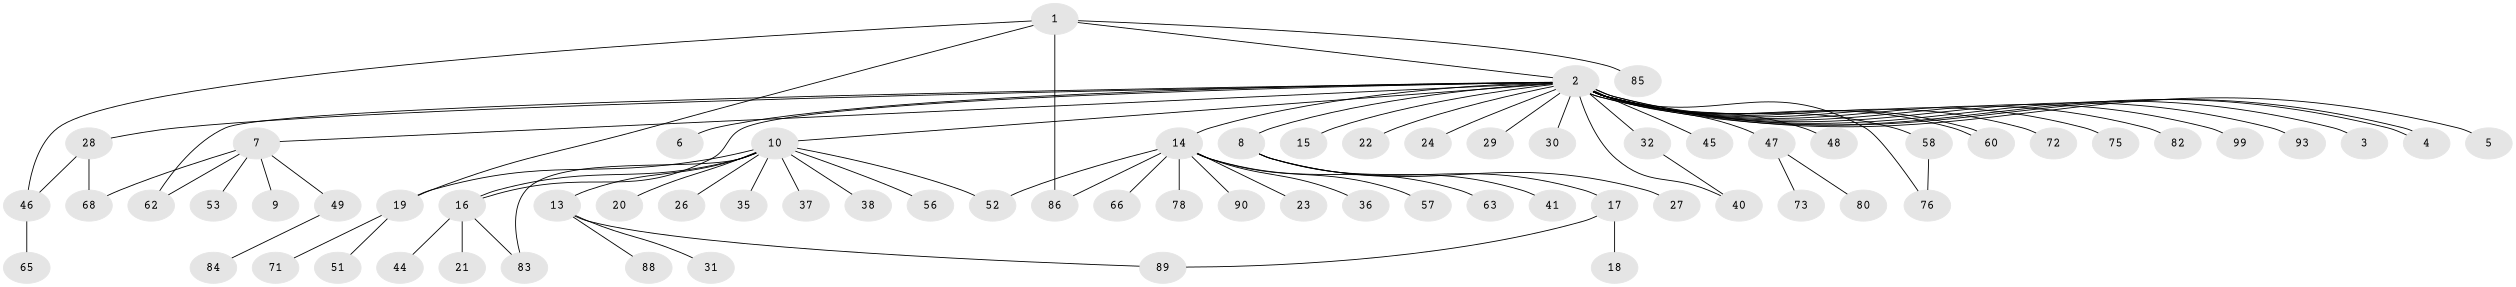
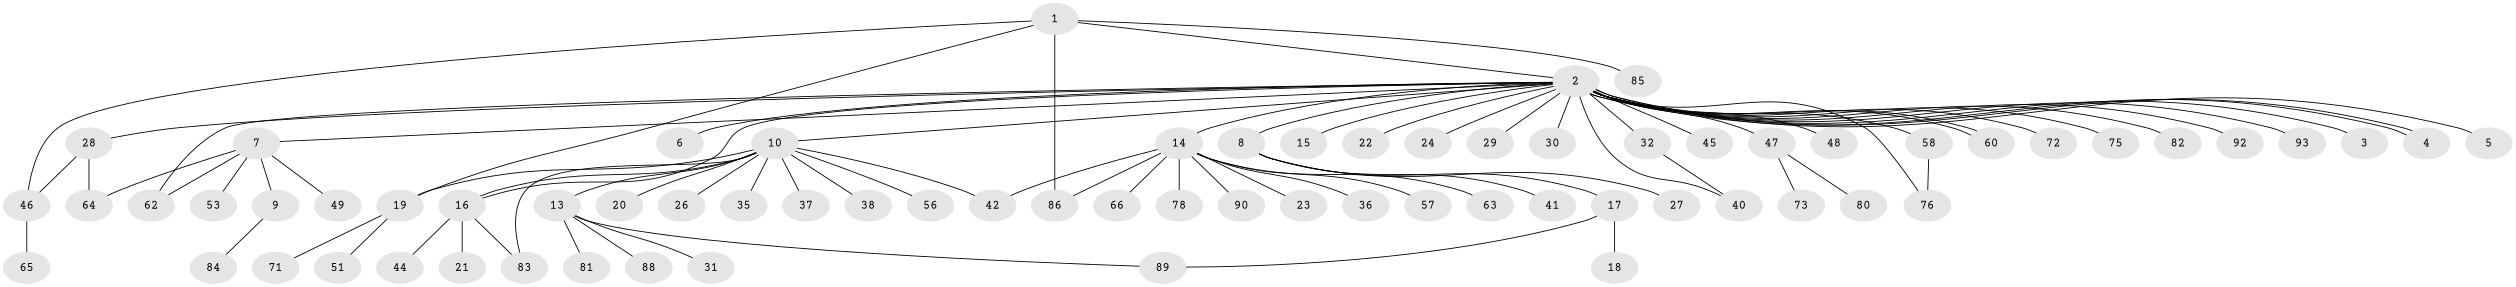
node "99": label "99" -> "92"
node "68": label "68" -> "64"
node "52": label "52" -> "42"
edge "49" -- "84": now "9" -- "84"
node "81": added
